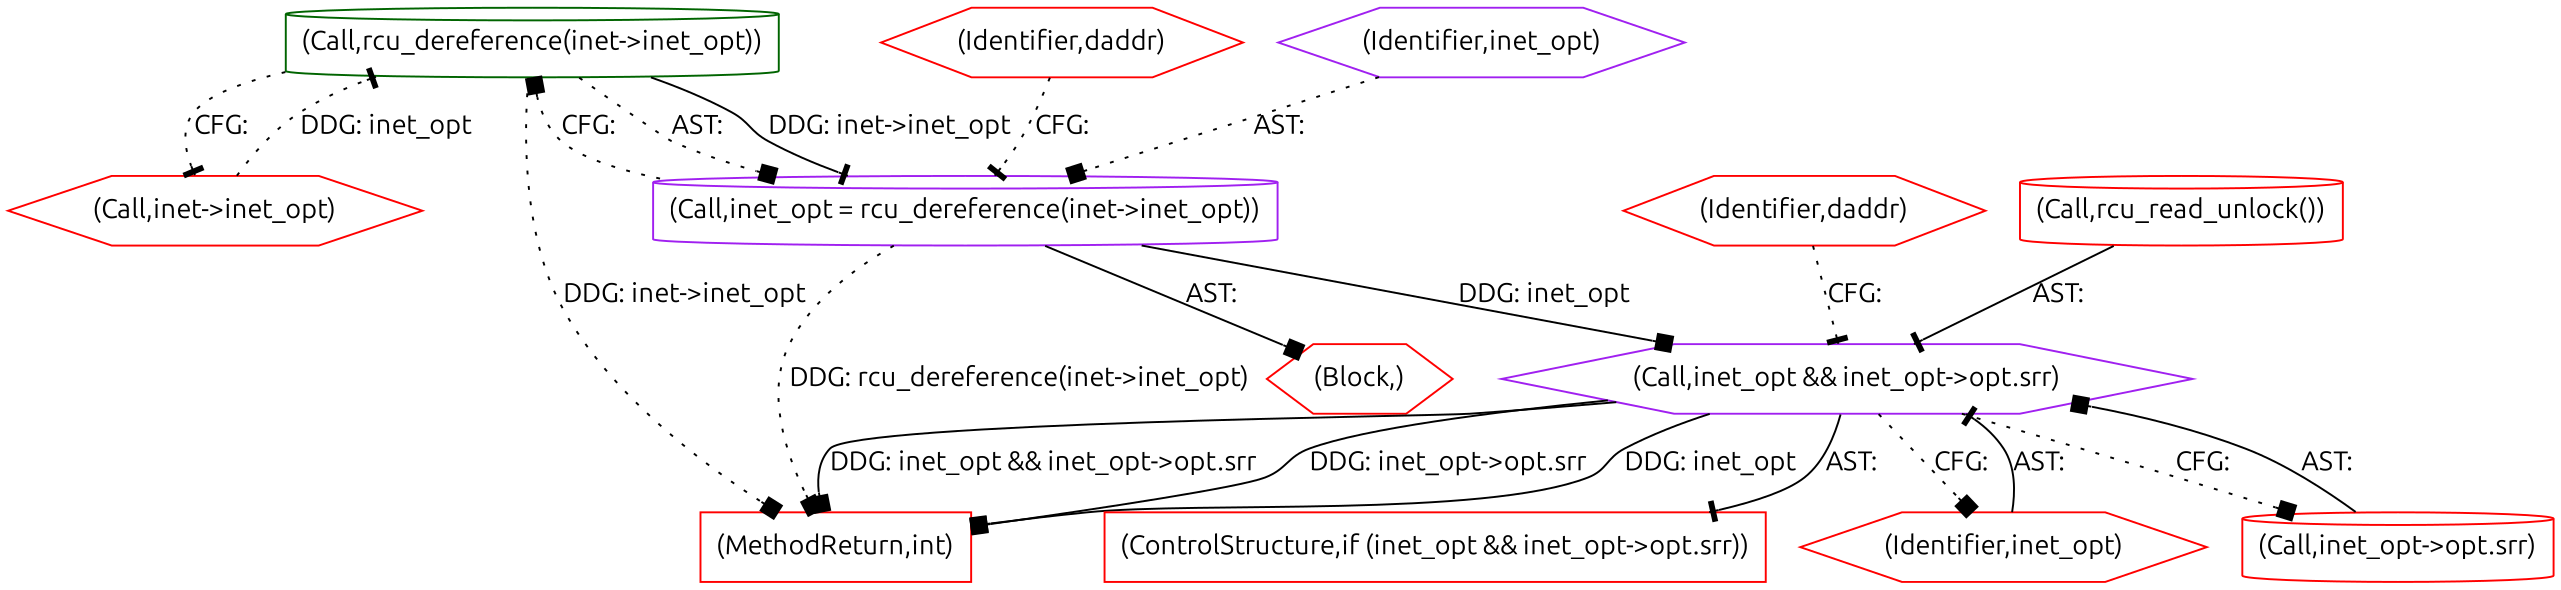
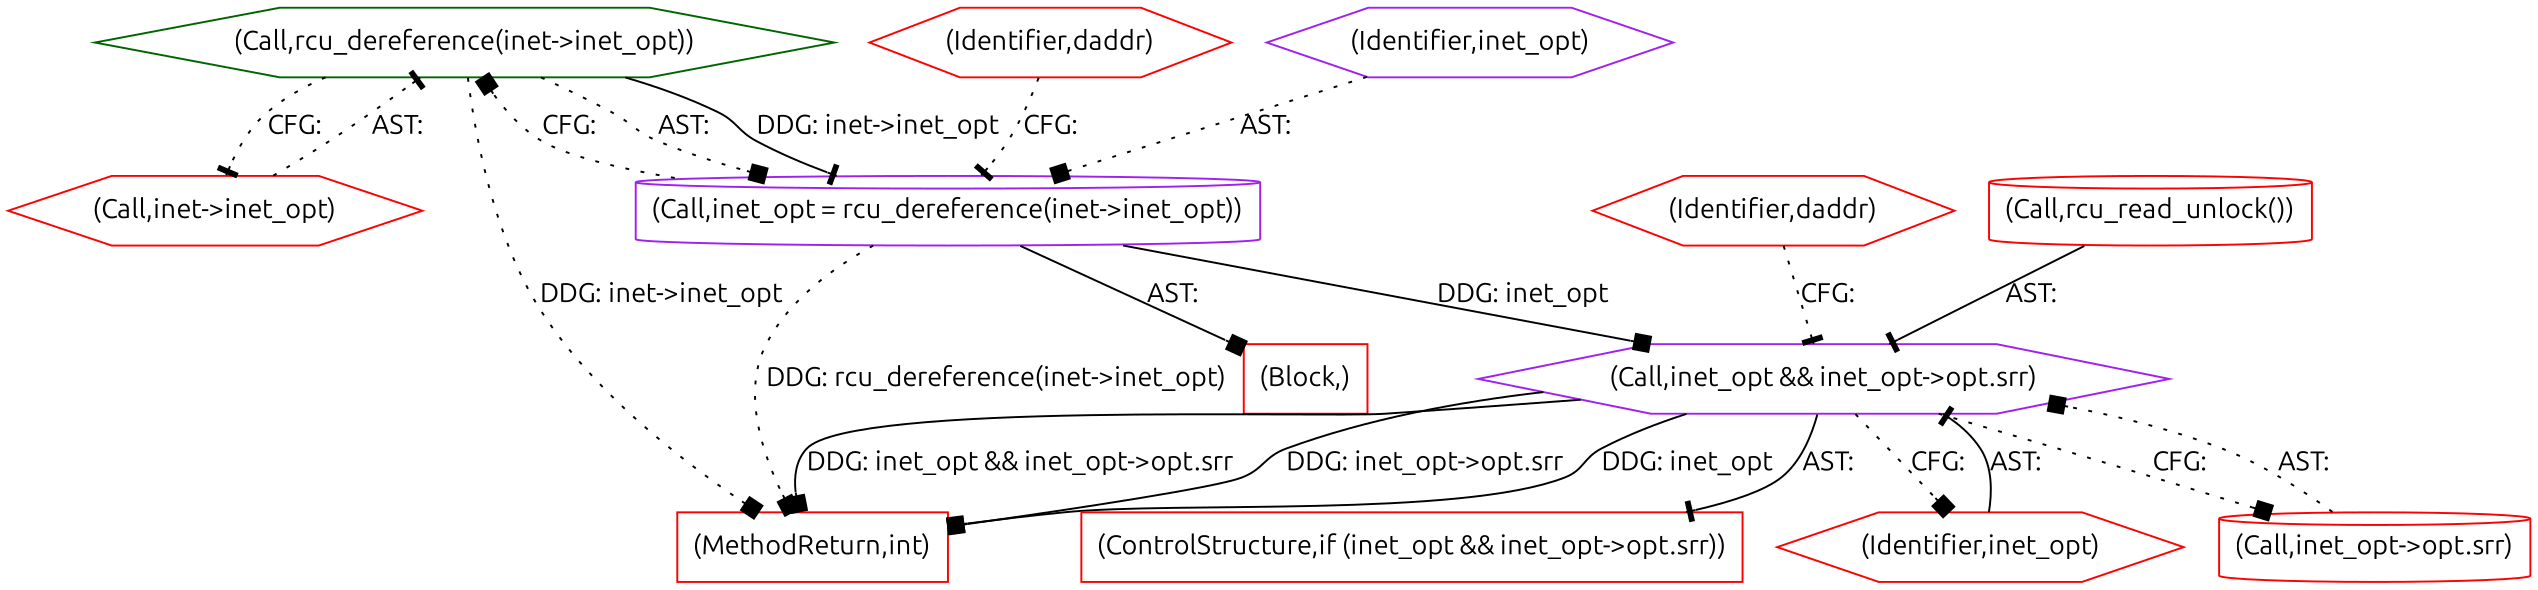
node "(Call,rcu_dereference(inet->inet_opt))": shape cylinder -> hexagon
edge "(Call,inet->inet_opt)" -> "(Call,rcu_dereference(inet->inet_opt))": label "DDG: inet_opt" -> "AST: "
node "(Block,)": shape hexagon -> box
edge "(Call,inet_opt->opt.srr)" -> "(Call,inet_opt && inet_opt->opt.srr)": style solid -> dotted
